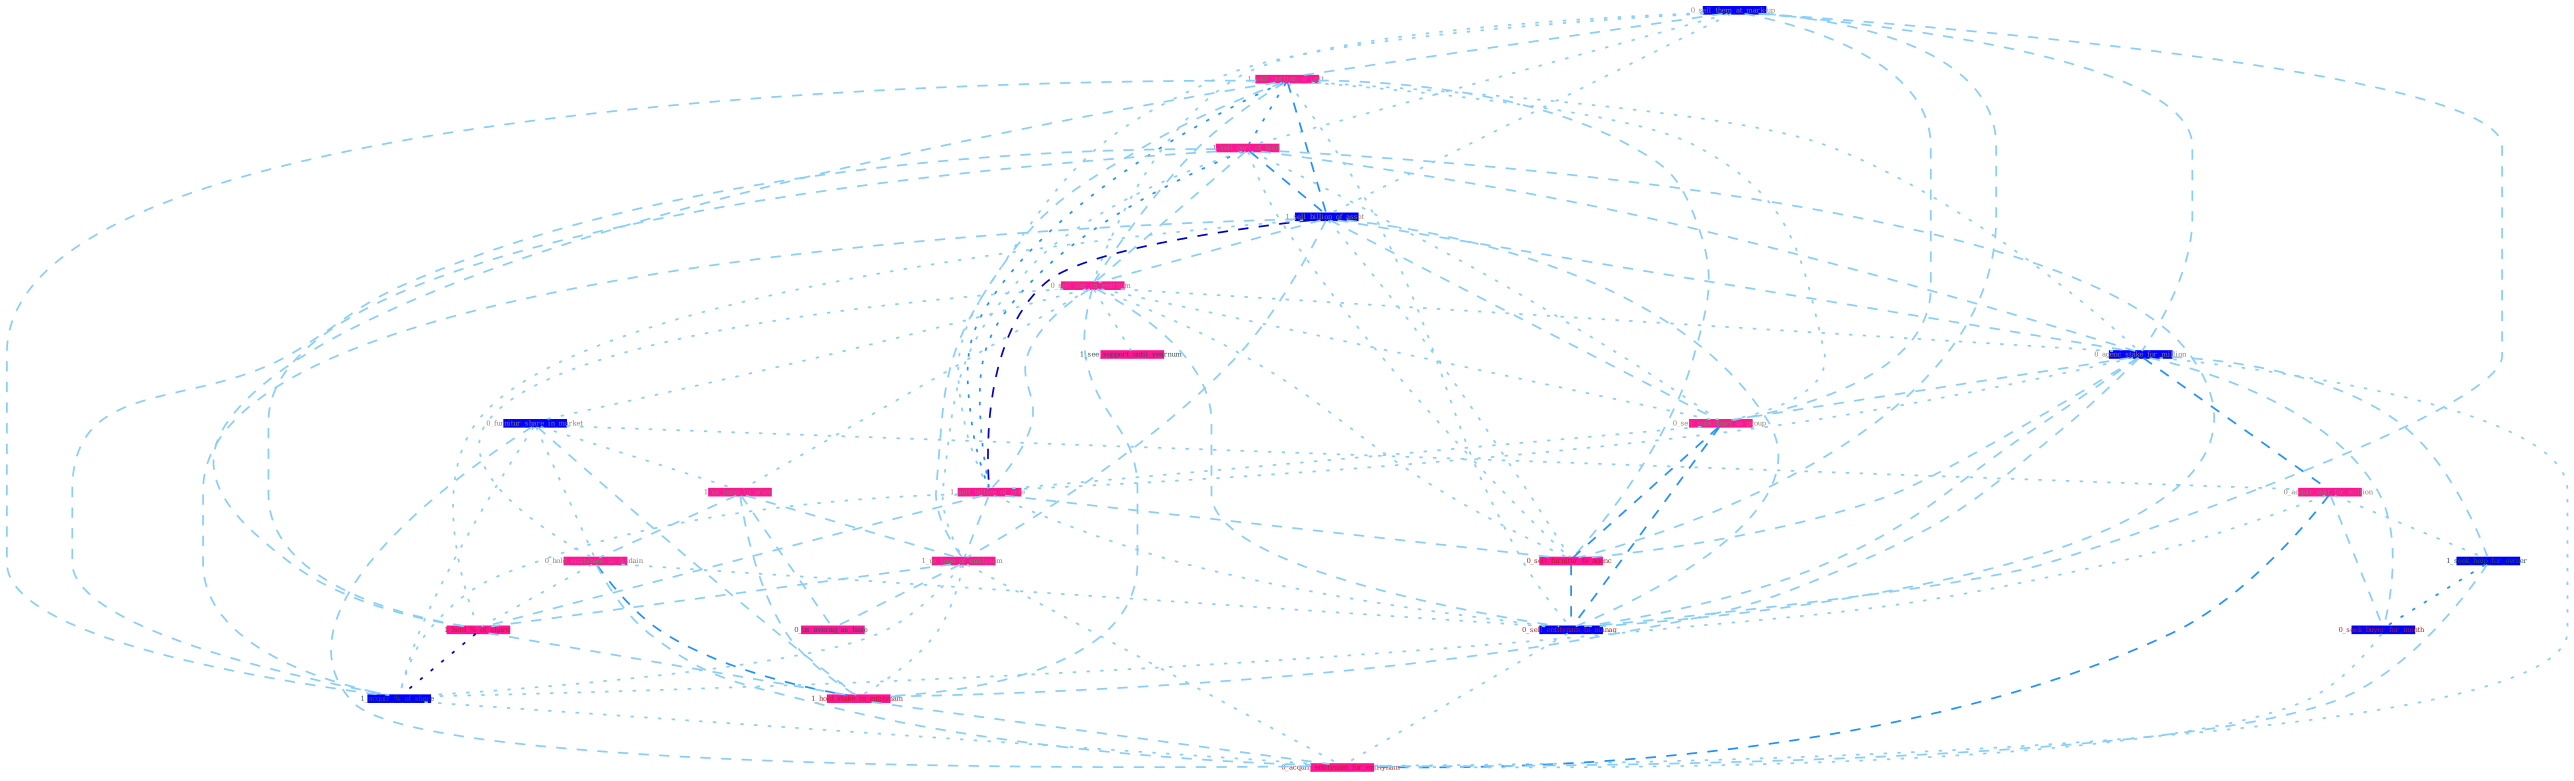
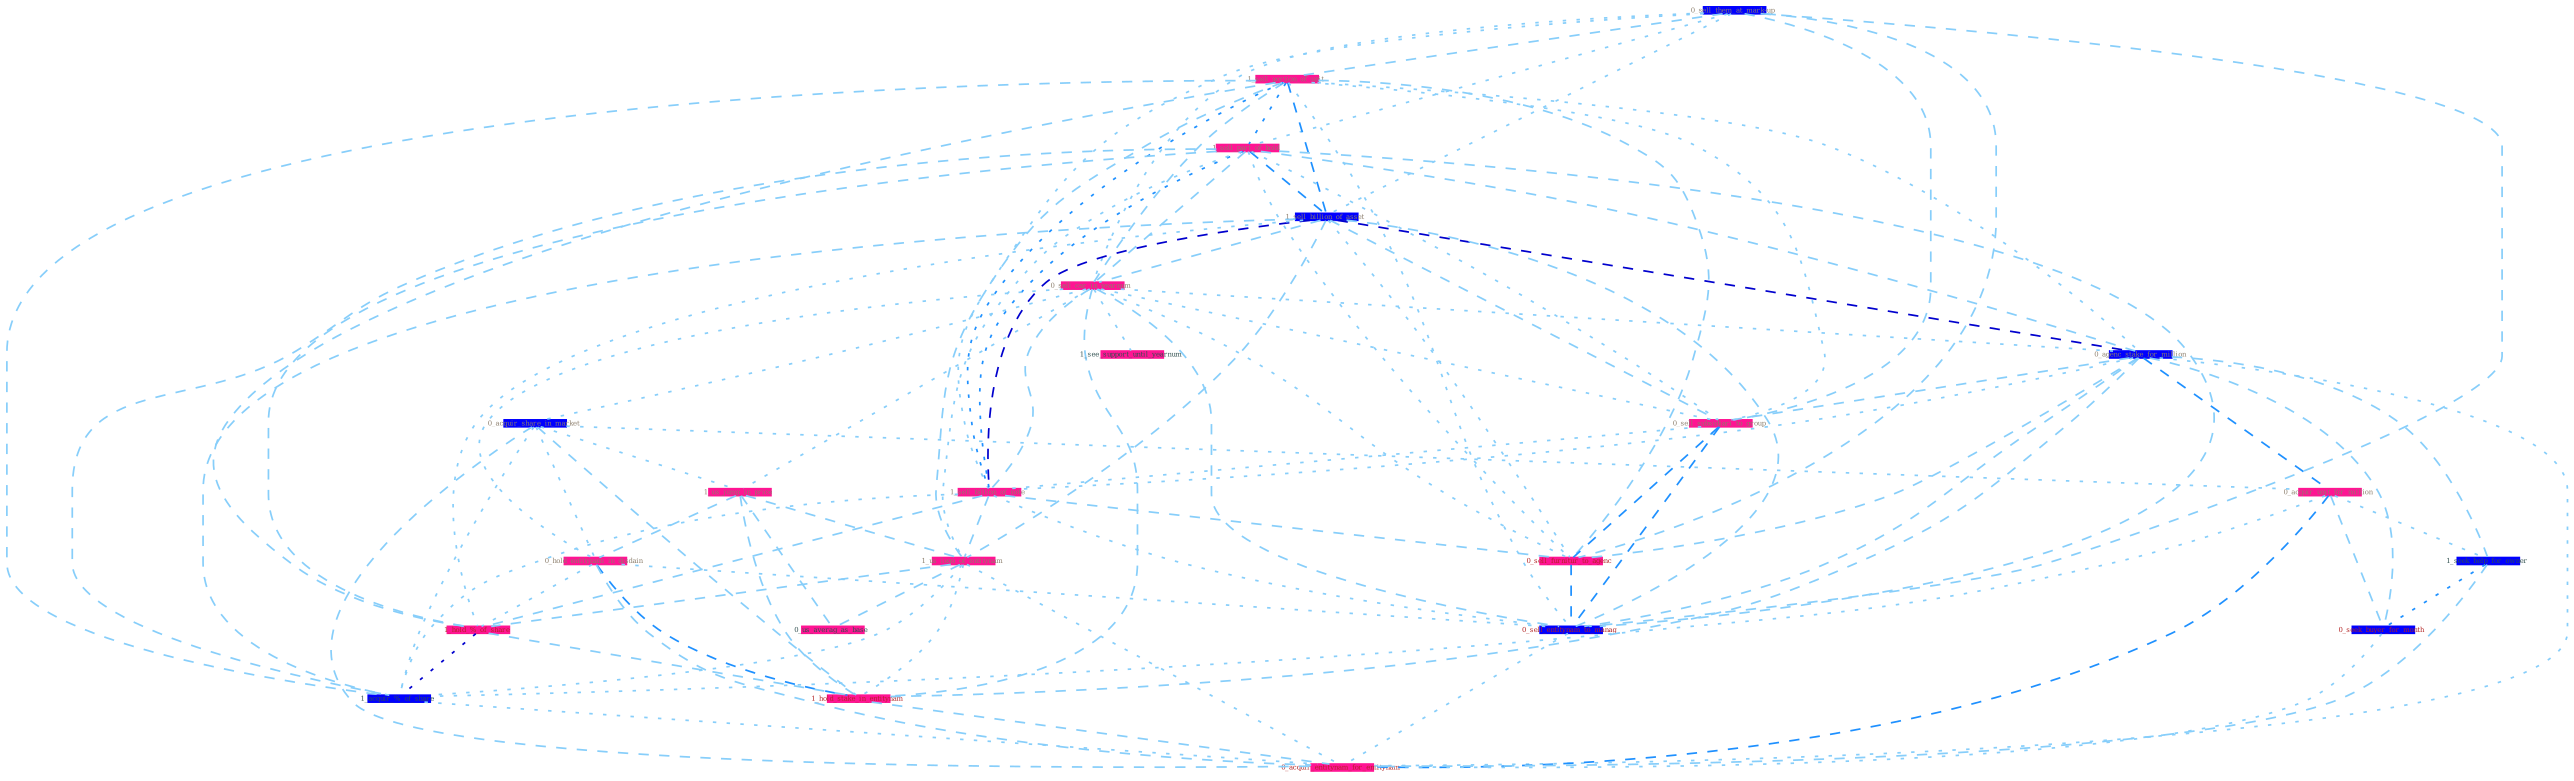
edge "0_sell_them_at_mark-up" -- "0_agenc_stake_for_million": removed
edge "1_sell_billion_of_asset" -- "0_agenc_stake_for_million": color #87cefa -> #0000cd
node "0_furnitur_share_in_market": label "0_furnitur_share_in_market" -> "0_acquir_share_in_market"
